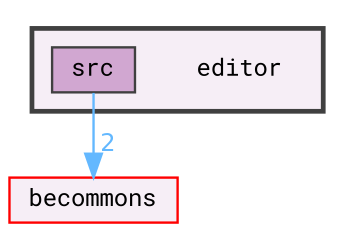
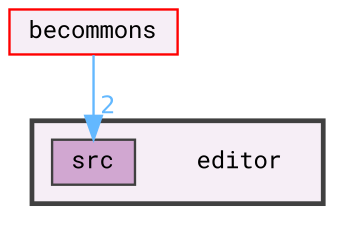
edge "src" -> "becommons": reversed
